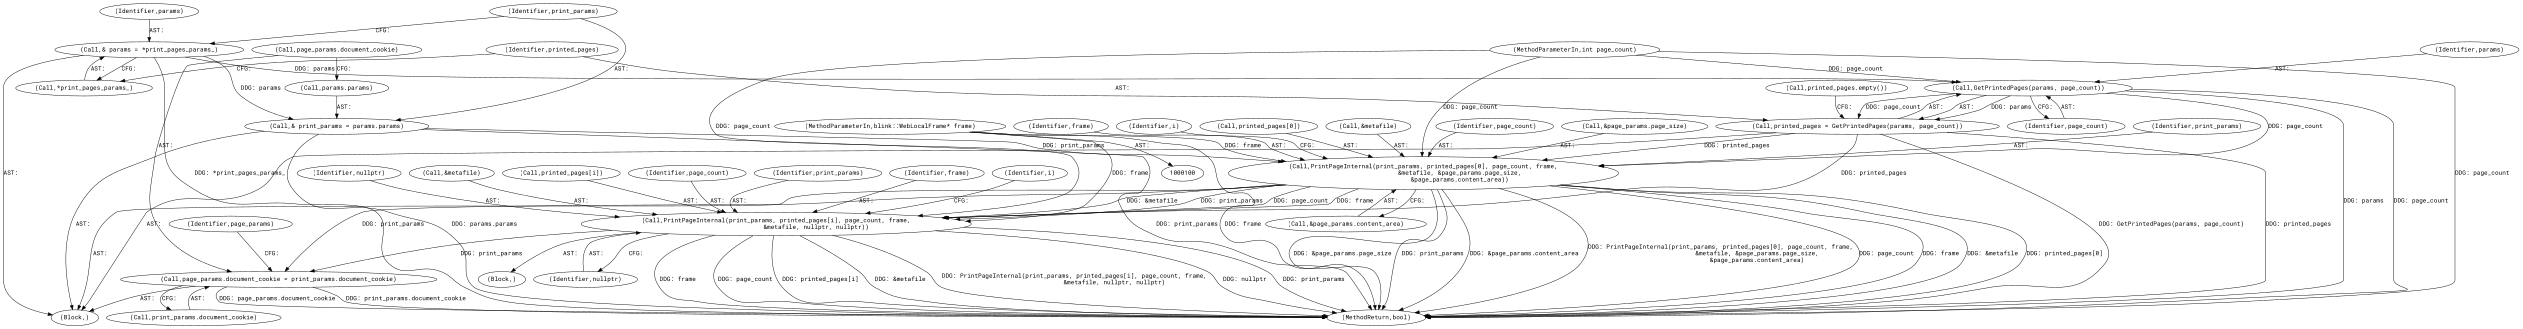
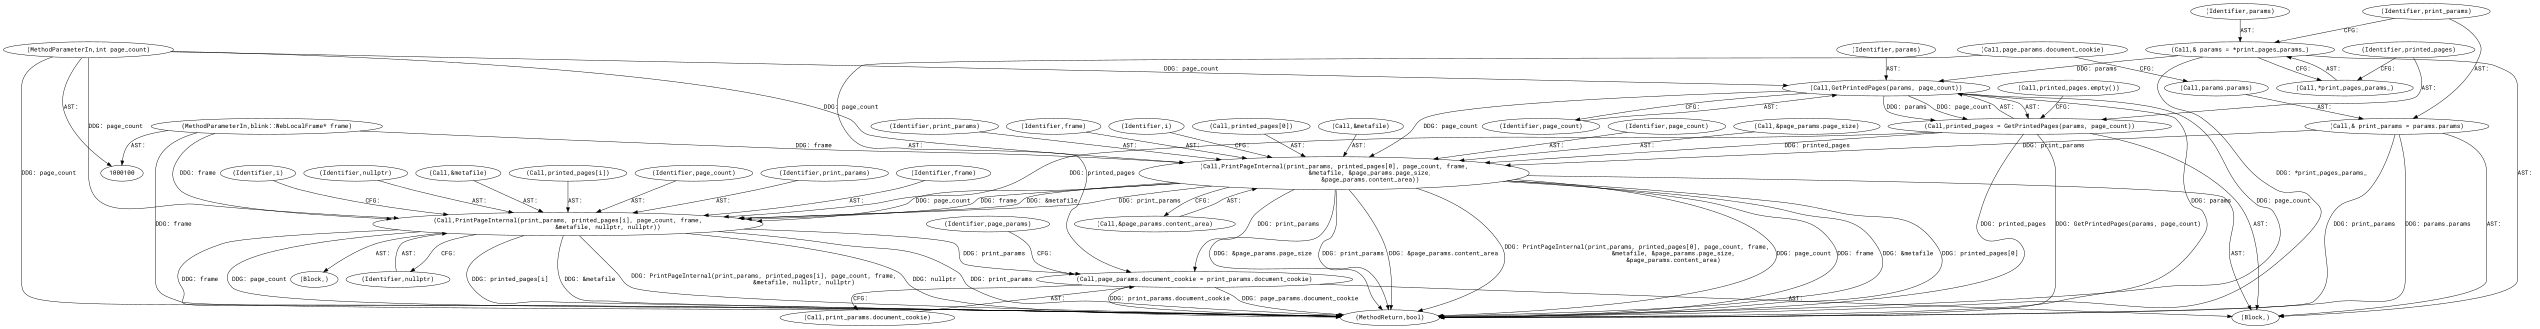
edge "(Call,& params = *print_pages_params_)" -> "(Call,& print_params = params.params)": removed, label "DDG: params"
edge "(MethodParameterIn,int page_count)" -> "1000100": added, label "AST:"
